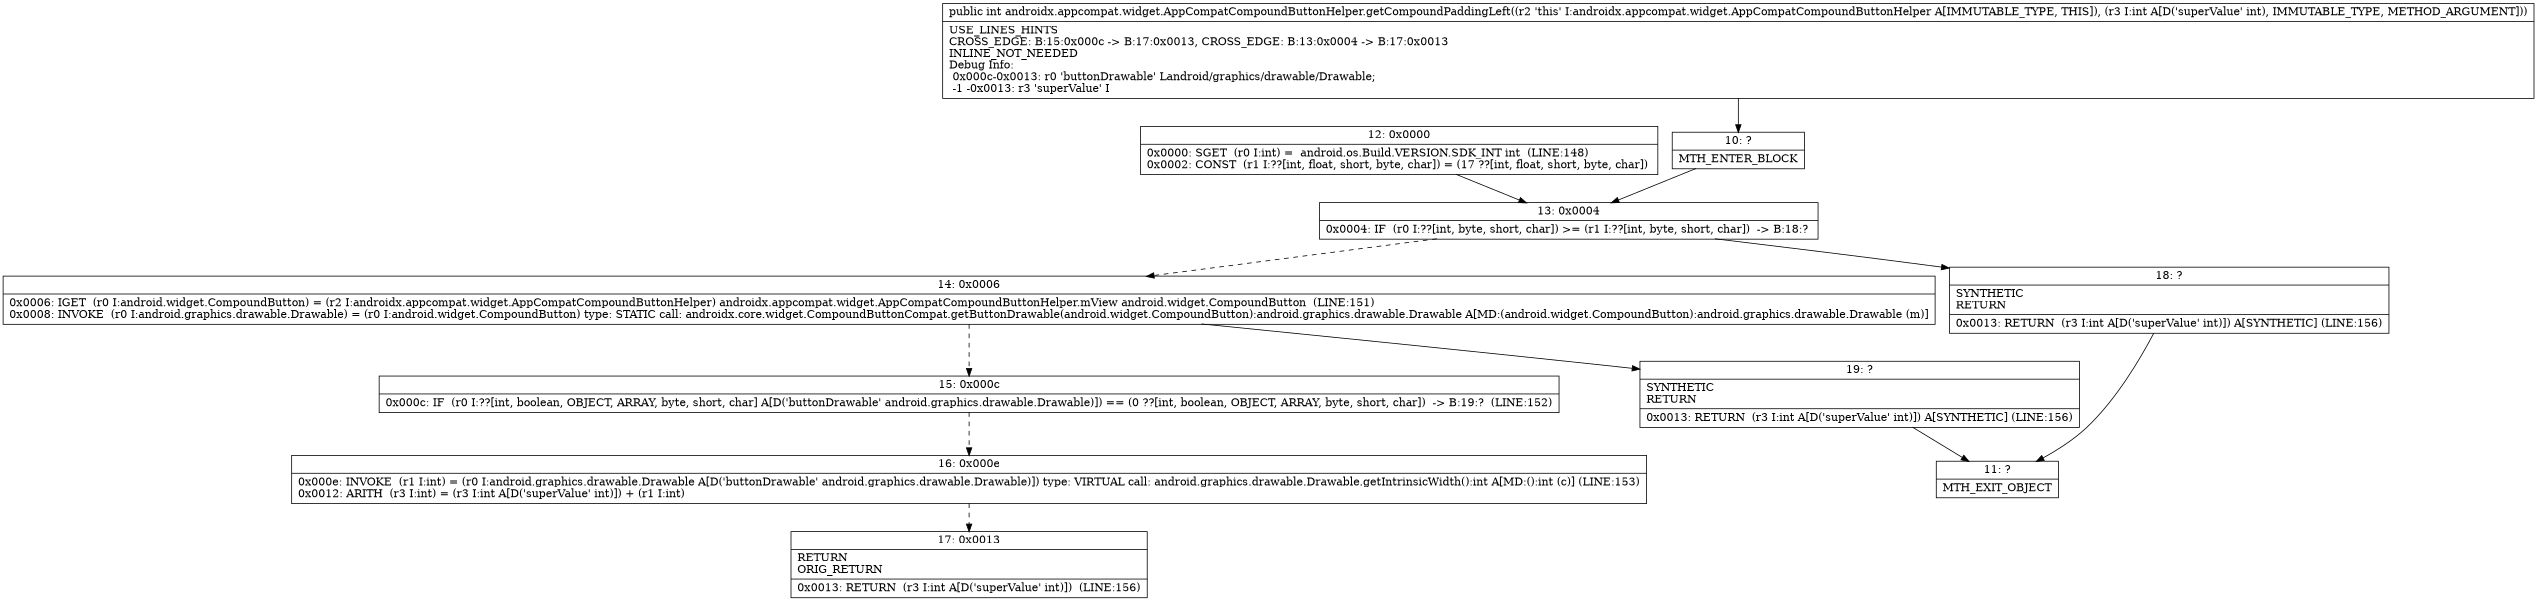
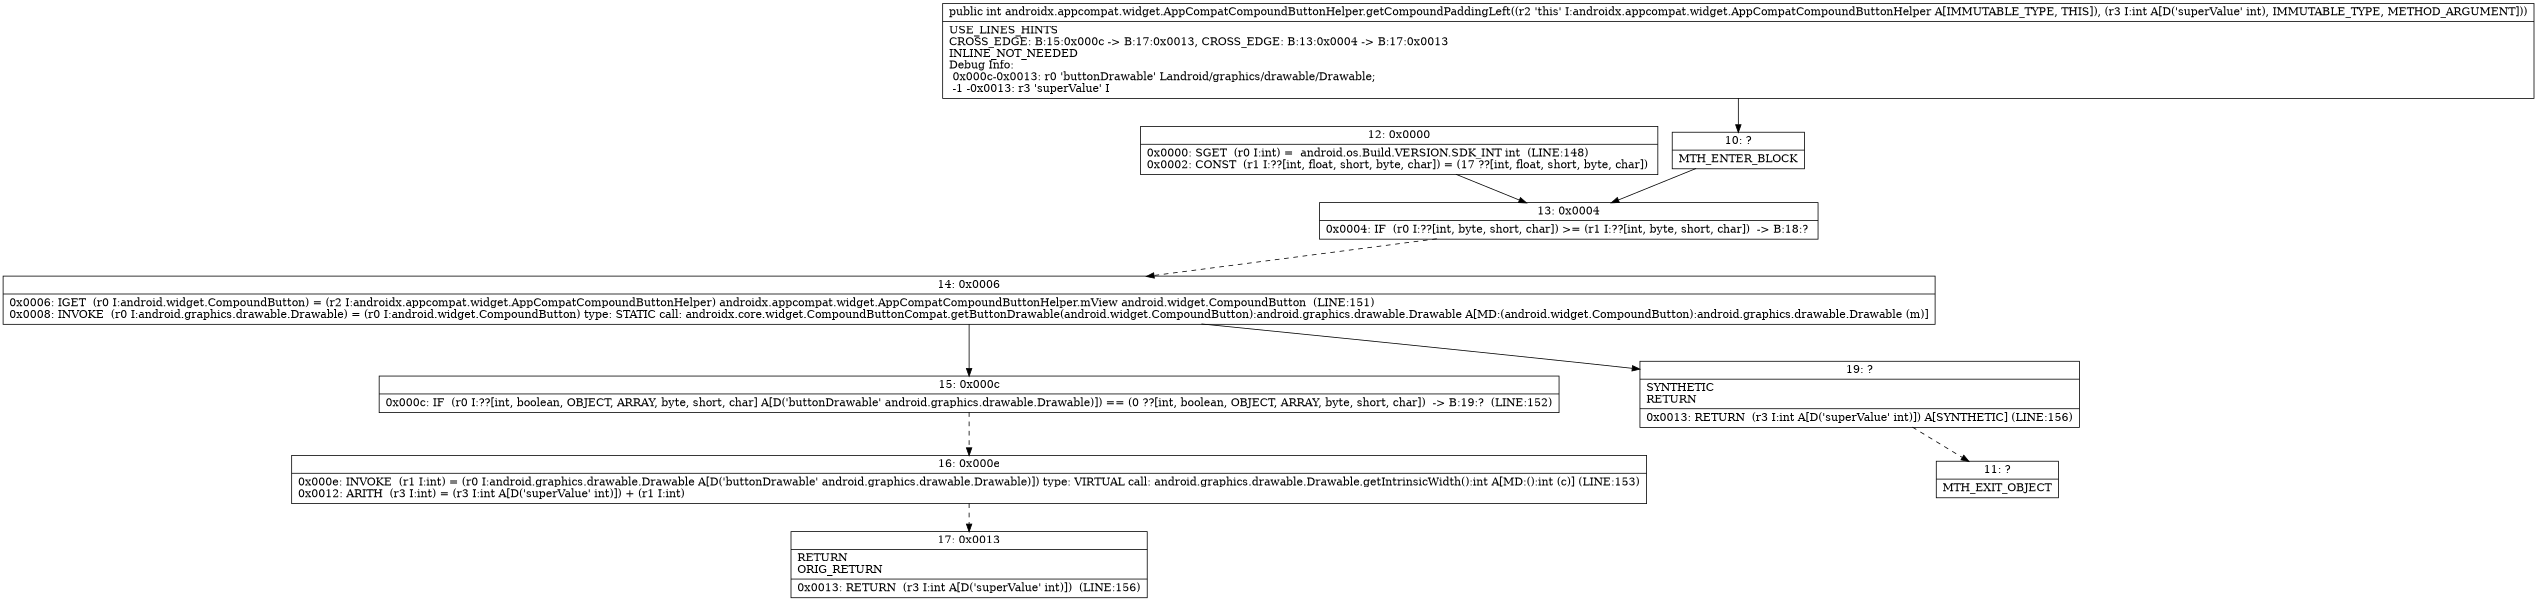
node "18: ?": removed
edge "14: 0x0006" -> "15: 0x000c": style dashed -> solid
edge "19: ?" -> "11: ?": style solid -> dashed
